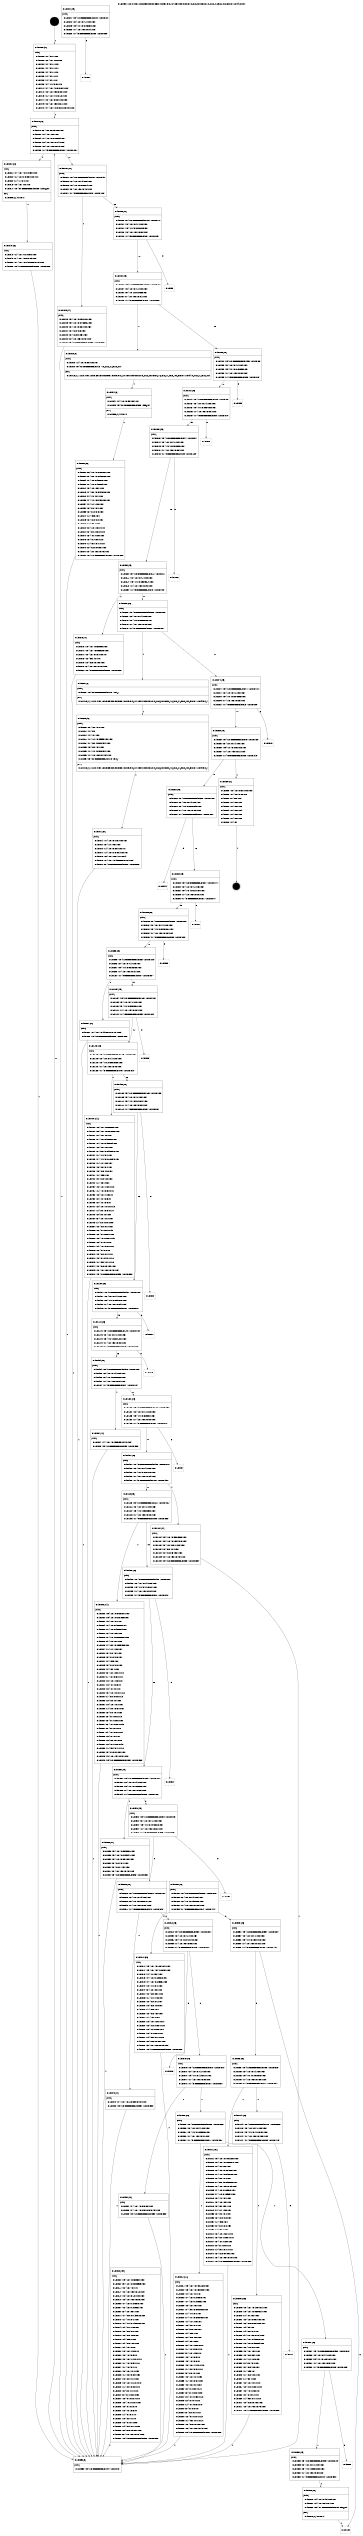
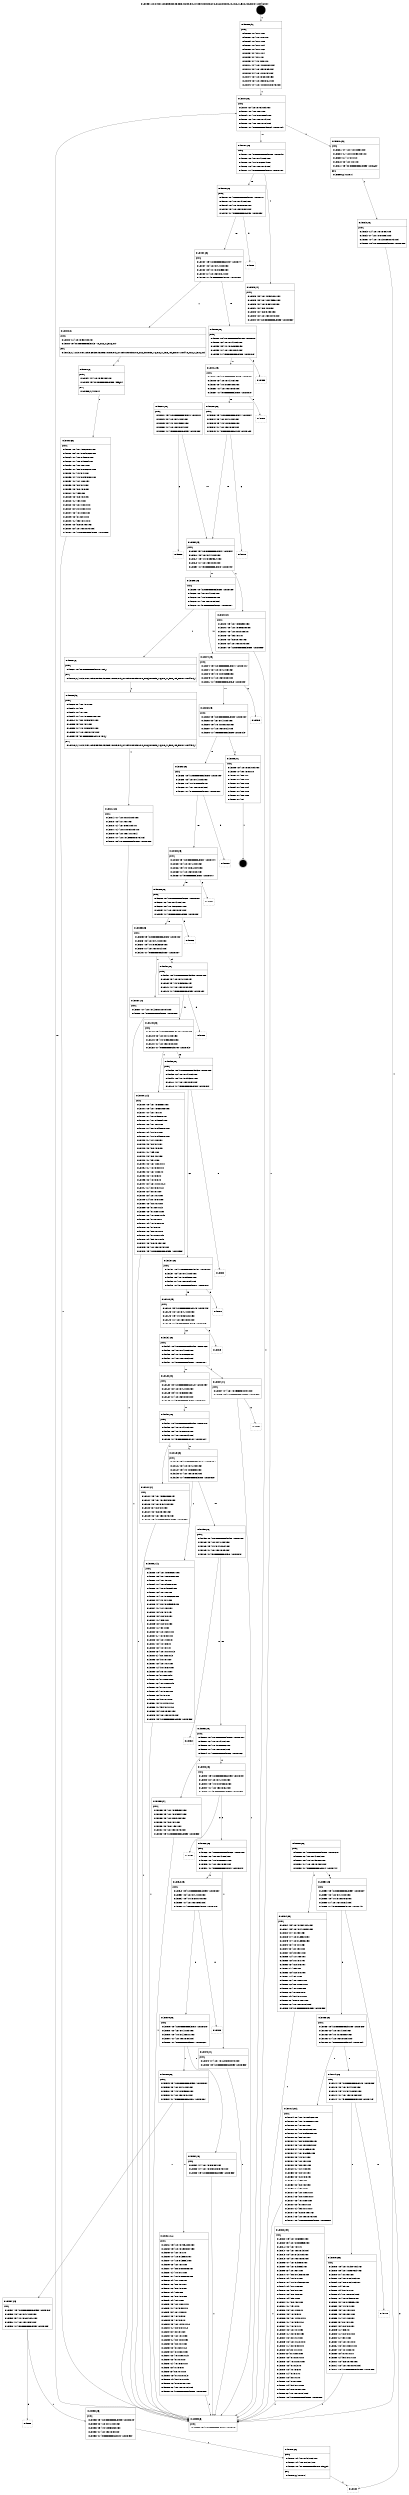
edge "0x401326 [25]" -> "0x40133f [25]": added, label "19"
edge "0x40149d [25]" -> "0x401fc2": now "0x4018d7 [12]" -> "0x401fc2"
